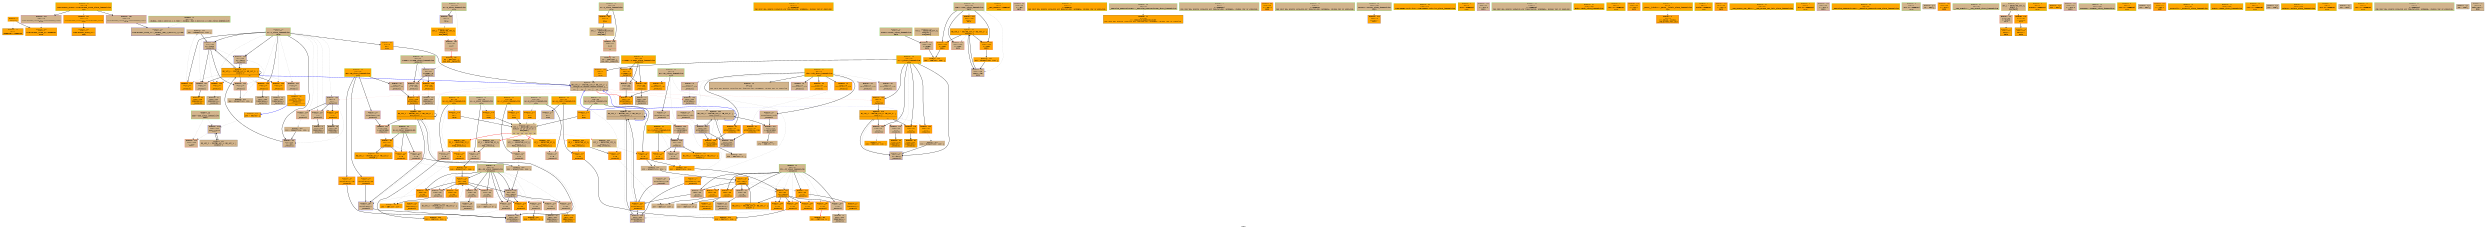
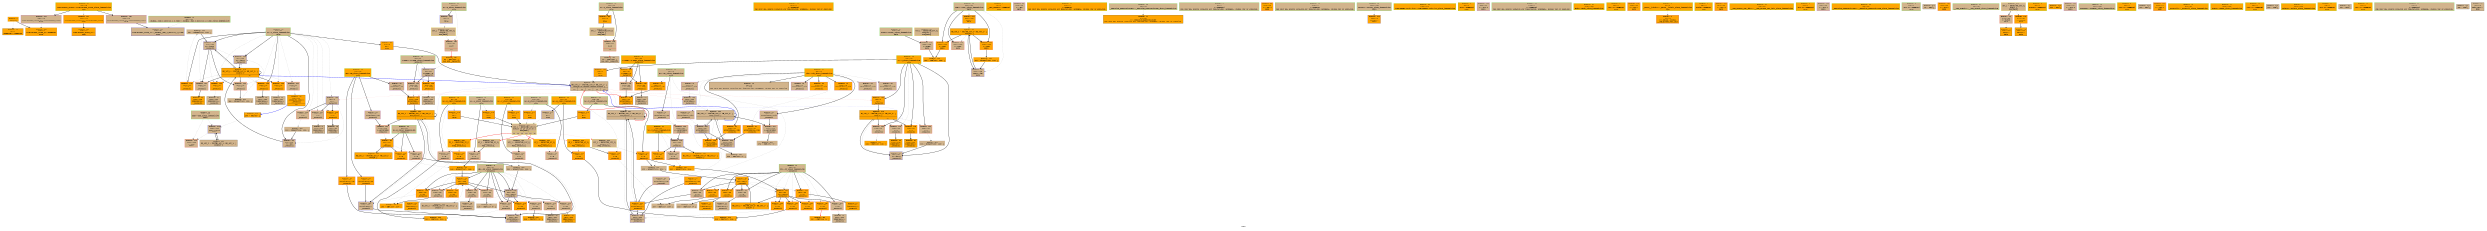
node "NodeID: 316": fillcolor orange -> tan
edge "NodeID: 285" -> "NodeID: 292": color blue -> red
edge "NodeID: 125" -> "NodeID: 59": style bold -> dotted
node "NodeID: 123": fillcolor orange -> tan
